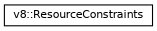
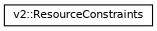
node "v8::ResourceConstraints": label "v8::ResourceConstraints" -> "v2::ResourceConstraints"
